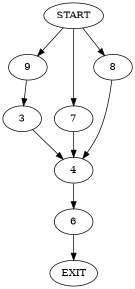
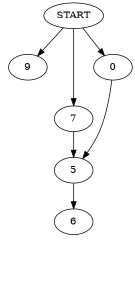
node "8": label "8" -> "0"
node "3": removed
node "4": label "4" -> "5"
node "EXIT": removed
